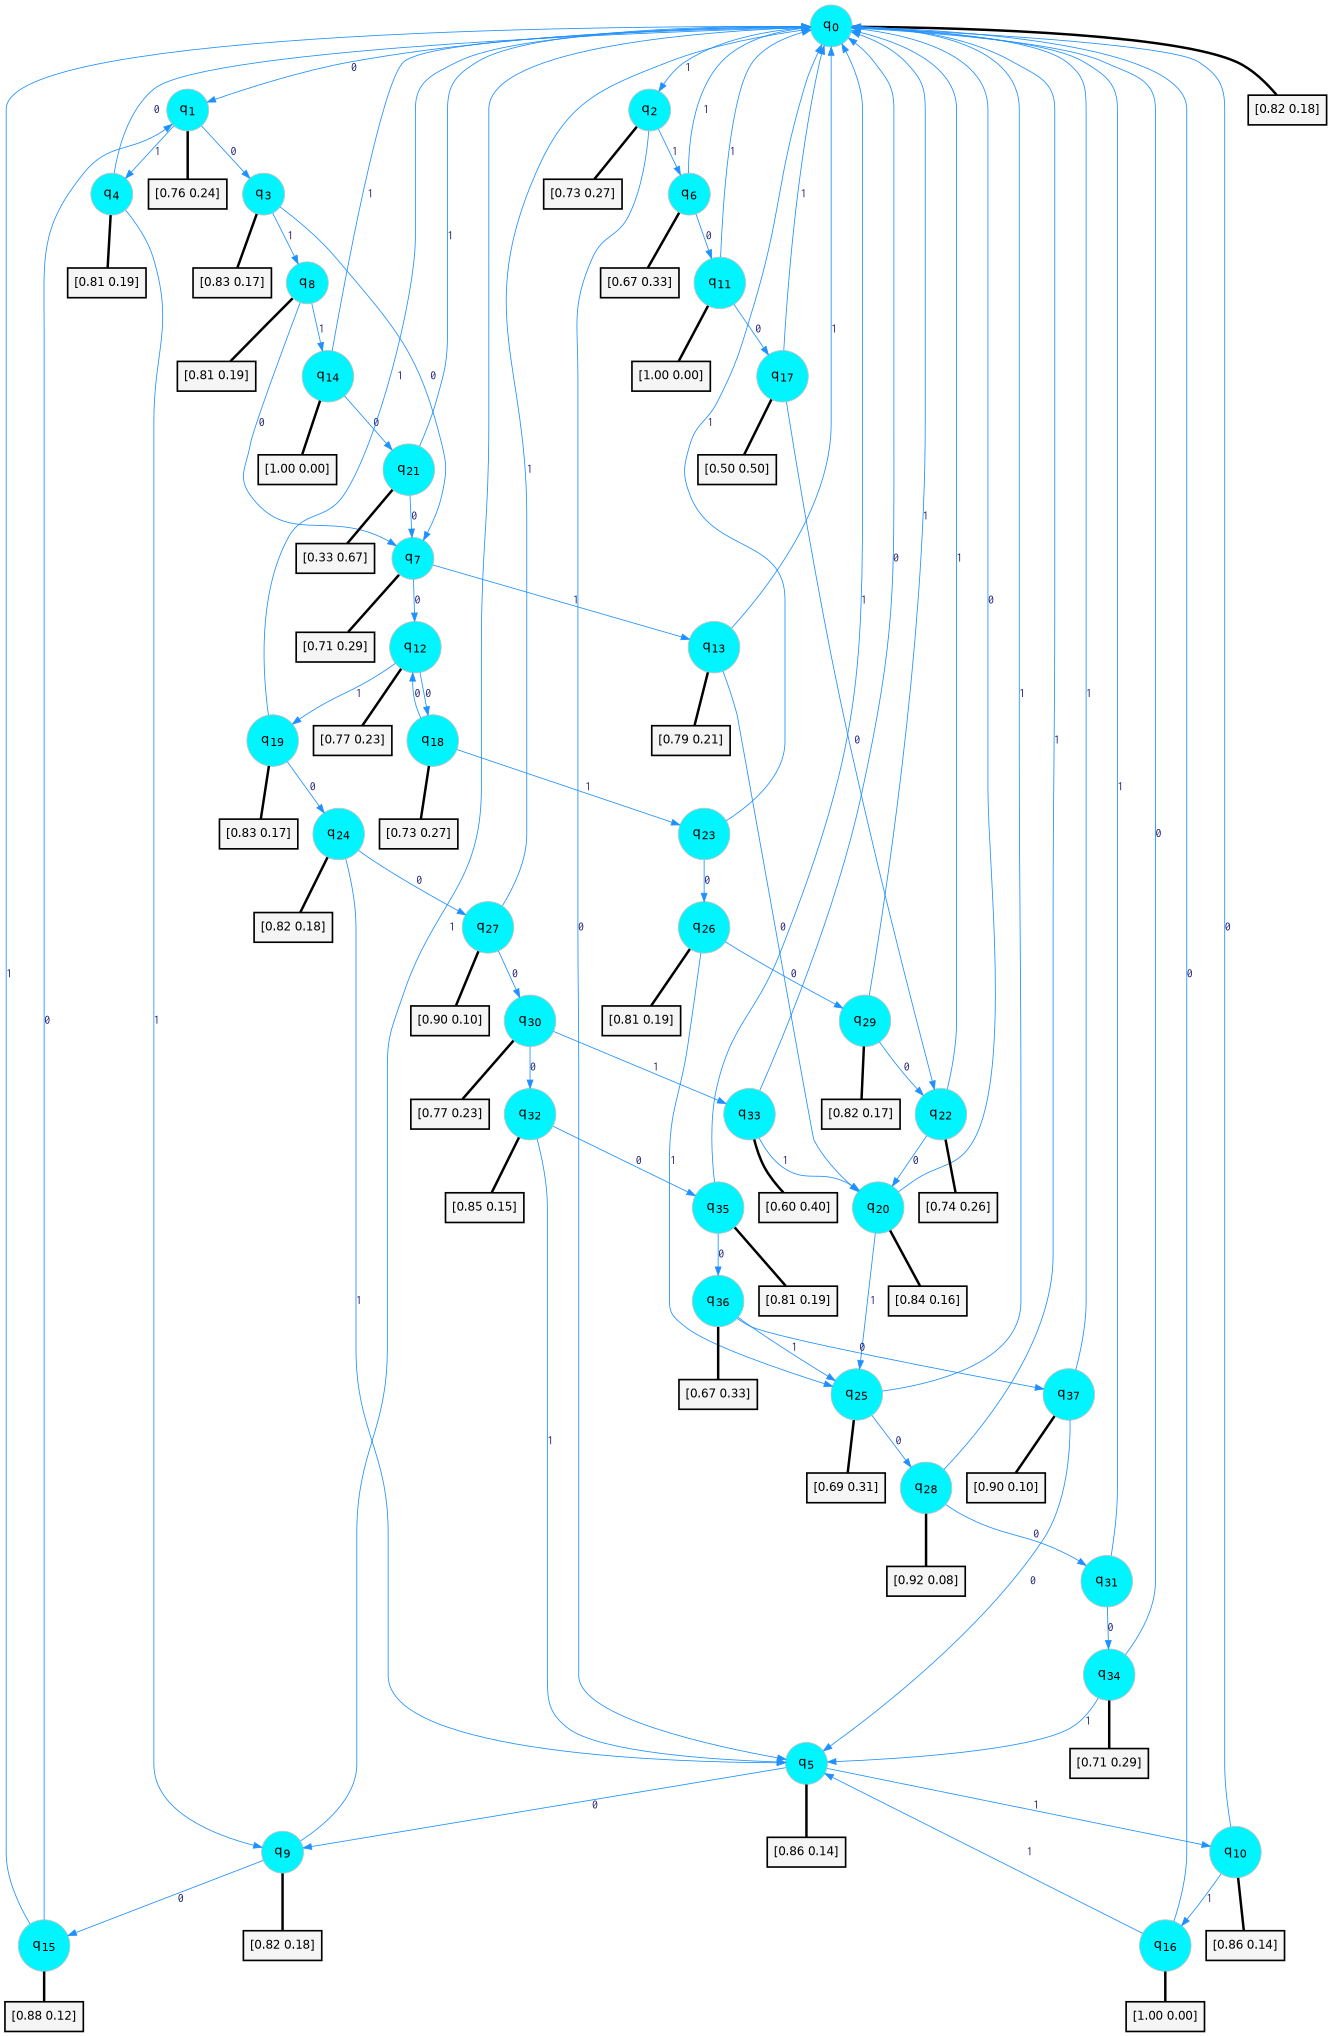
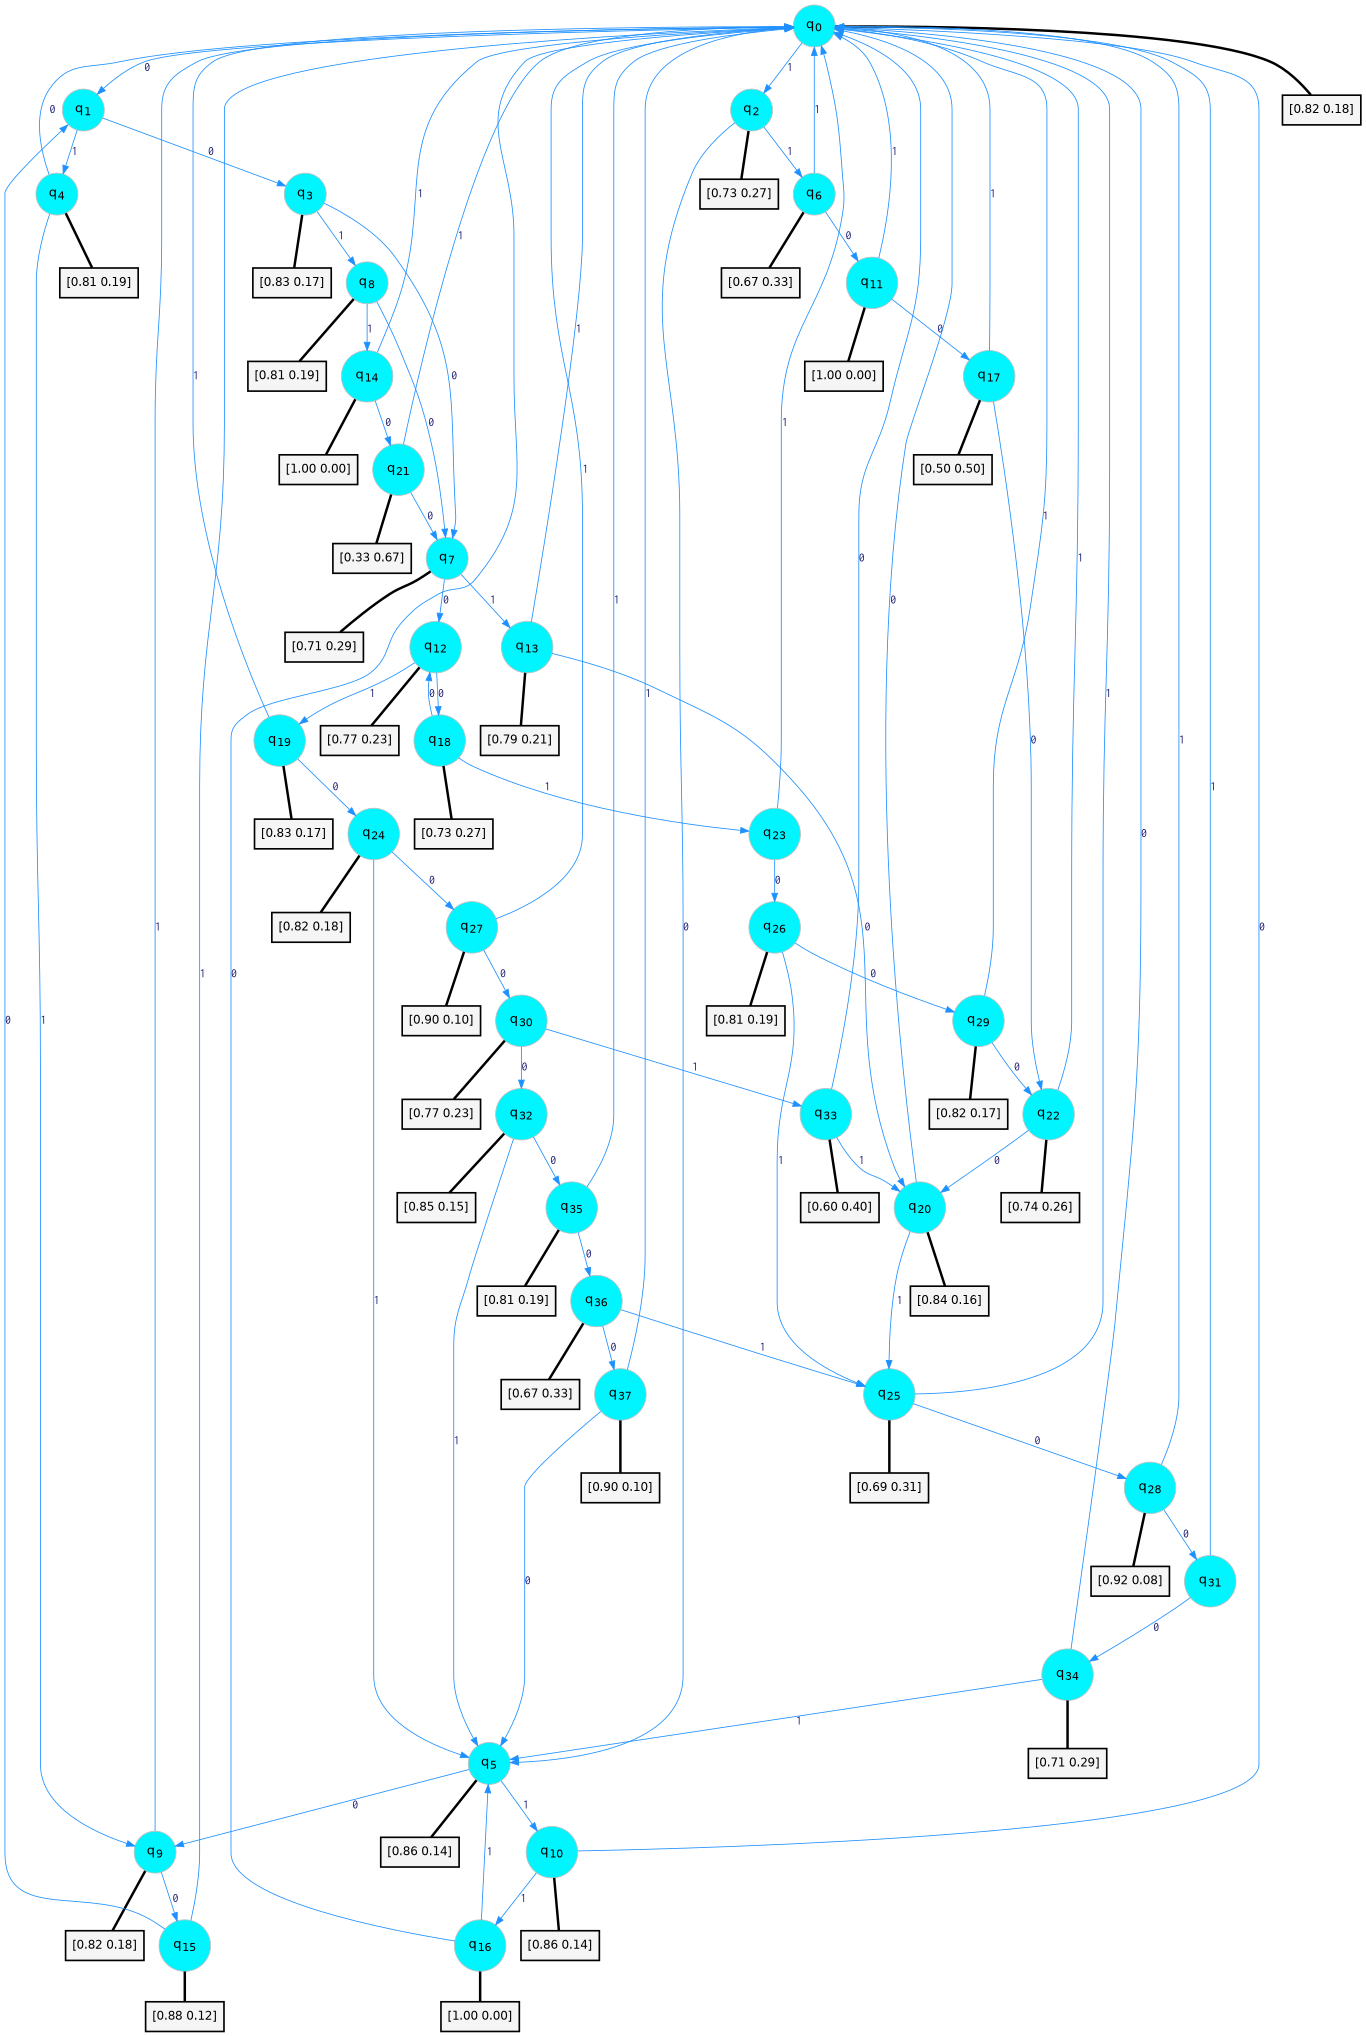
node "[0.76 0.24]": removed
